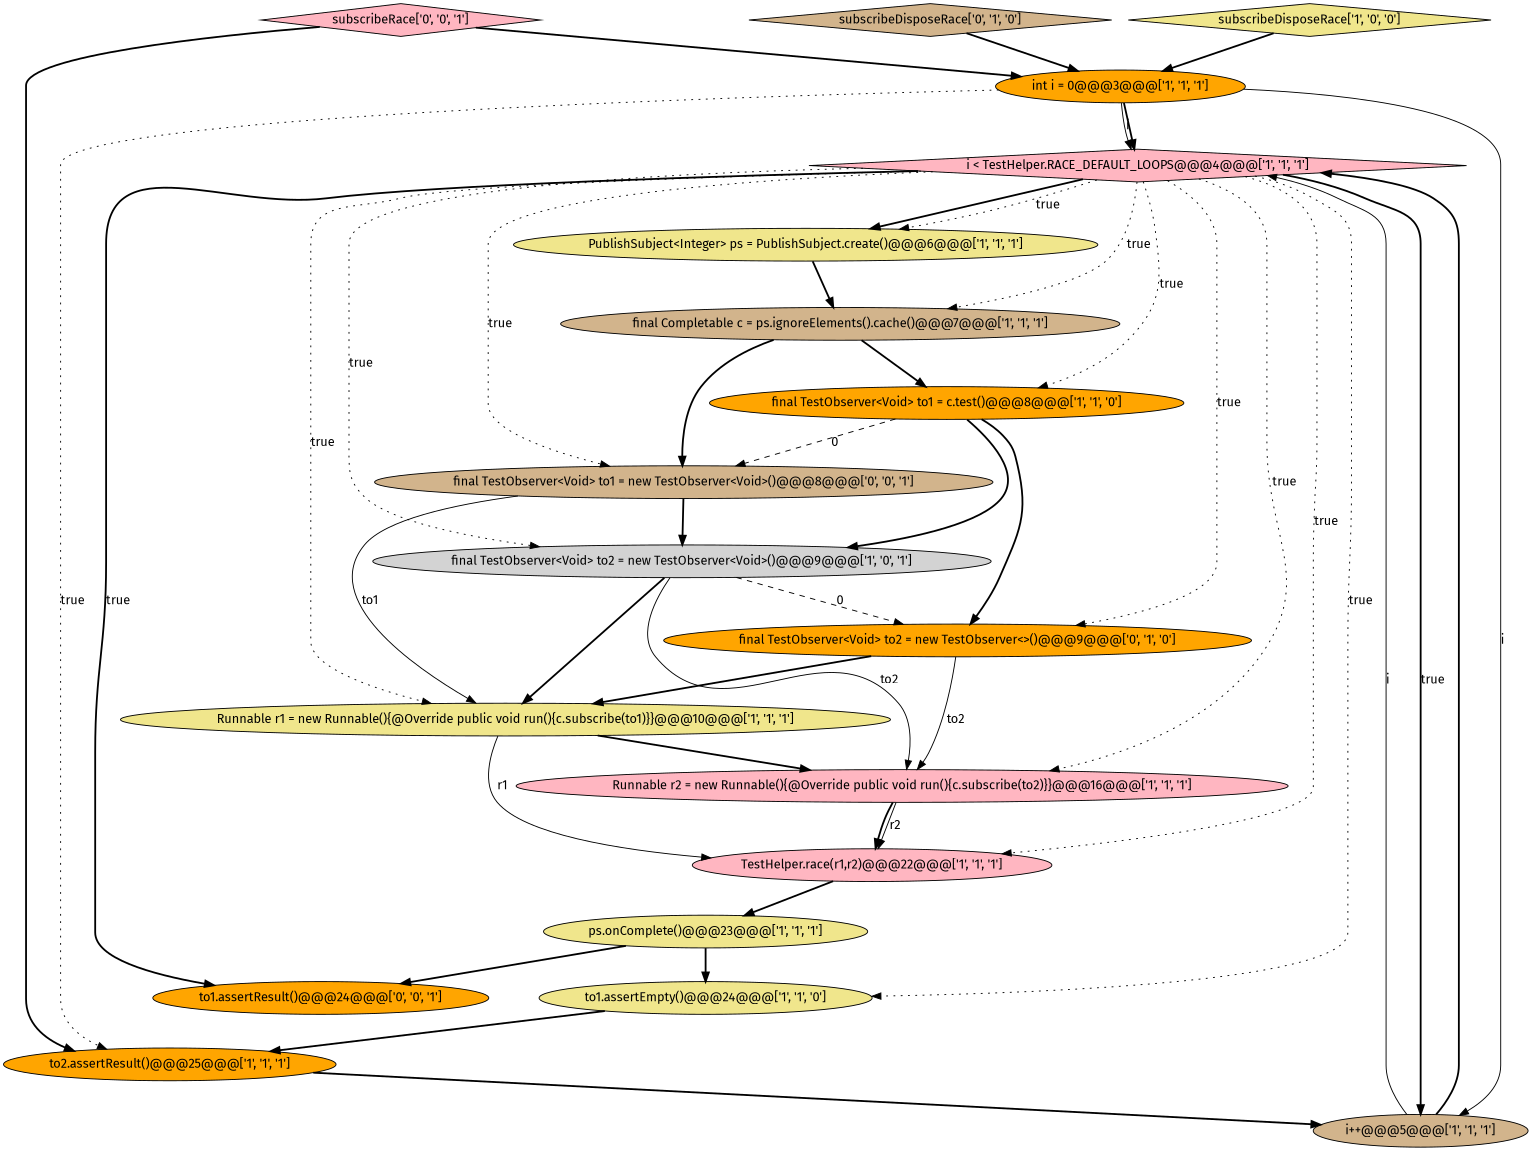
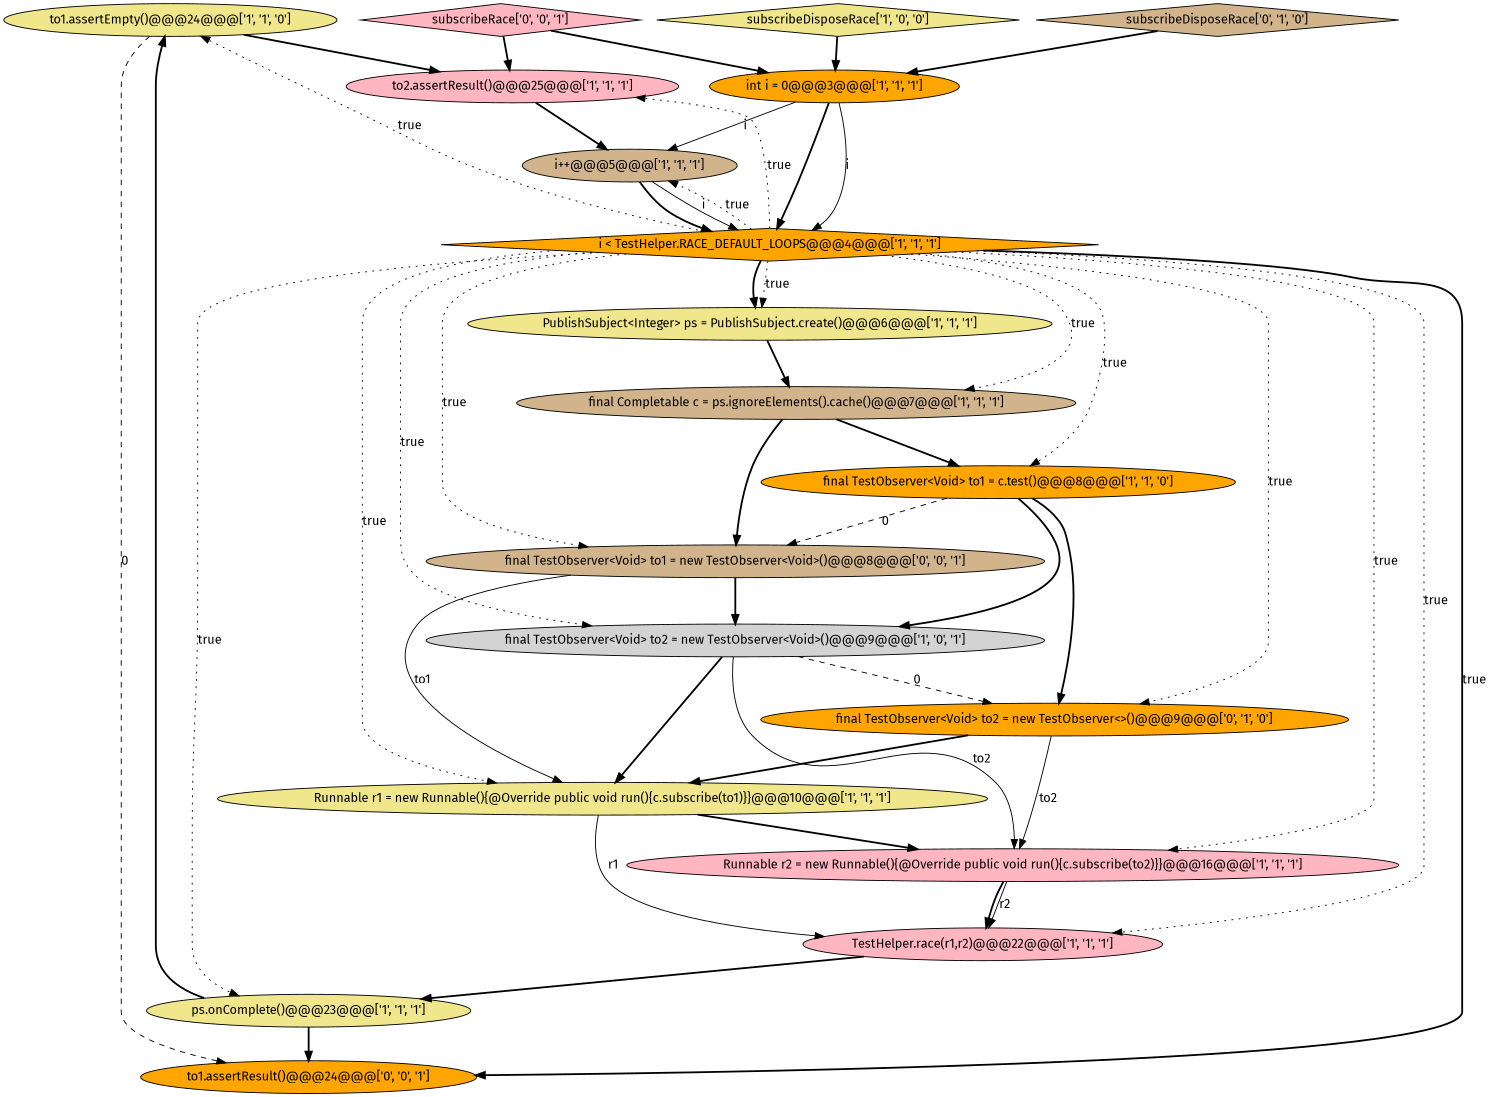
edge "int i = 0@@@3@@@['1', '1', '1']" -> "to2.assertResult()@@@25@@@['1', '1', '1']": now "i < TestHelper.RACE_DEFAULT_LOOPS@@@4@@@['1', '1', '1']" -> "to2.assertResult()@@@25@@@['1', '1', '1']"
node "i < TestHelper.RACE_DEFAULT_LOOPS@@@4@@@['1', '1', '1']": fillcolor lightpink -> orange
edge "i < TestHelper.RACE_DEFAULT_LOOPS@@@4@@@['1', '1', '1']" -> "ps.onComplete()@@@23@@@['1', '1', '1']": added, label "true"
edge "to1.assertEmpty()@@@24@@@['1', '1', '0']" -> "to1.assertResult()@@@24@@@['0', '0', '1']": added, label "0"
edge "i < TestHelper.RACE_DEFAULT_LOOPS@@@4@@@['1', '1', '1']" -> "i++@@@5@@@['1', '1', '1']": style bold -> dotted
node "to2.assertResult()@@@25@@@['1', '1', '1']": fillcolor orange -> lightpink
